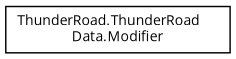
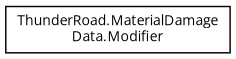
node "ThunderRoad.ThunderRoad Data.Modifier": label "ThunderRoad.ThunderRoad Data.Modifier" -> "ThunderRoad.MaterialDamage Data.Modifier"
